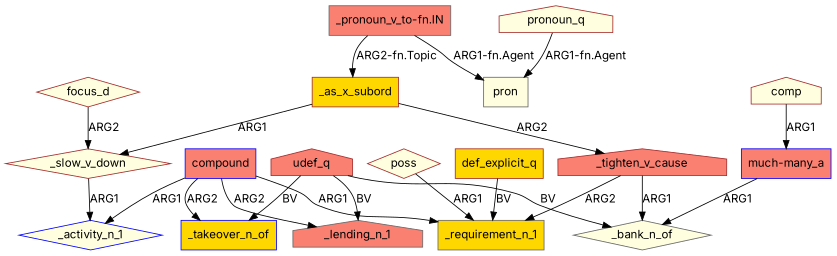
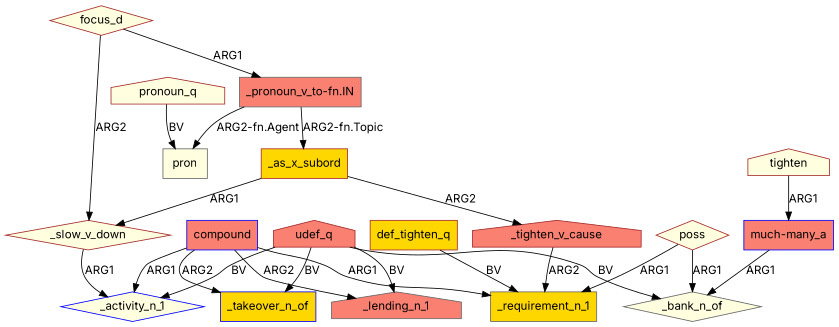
edge "focus_d" -> "_pronoun_v_to-fn.IN": added, label "ARG1"
edge "_pronoun_v_to-fn.IN" -> "pron": label "ARG1-fn.Agent" -> "ARG2-fn.Agent"
edge "pronoun_q" -> "pron": label "ARG1-fn.Agent" -> "BV"
node "comp": label "comp" -> "tighten"
node "def_explicit_q": label "def_explicit_q" -> "def_tighten_q"
edge "_tighten_v_cause" -> "_bank_n_of": now "poss" -> "_bank_n_of"
edge "udef_q" -> "_activity_n_1": added, label "BV"
